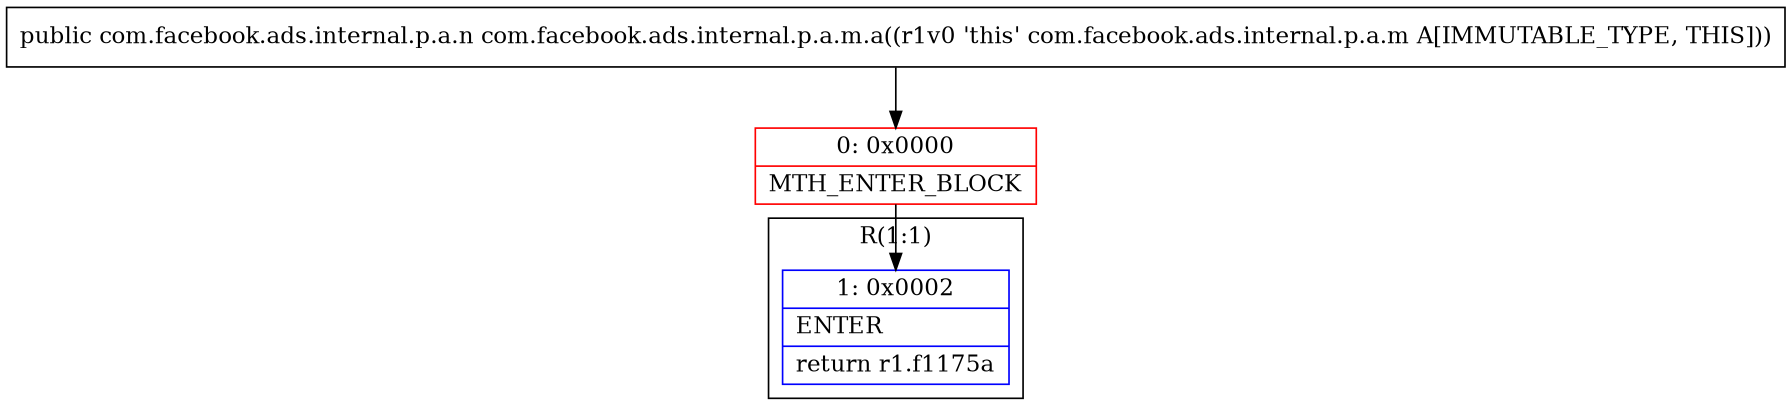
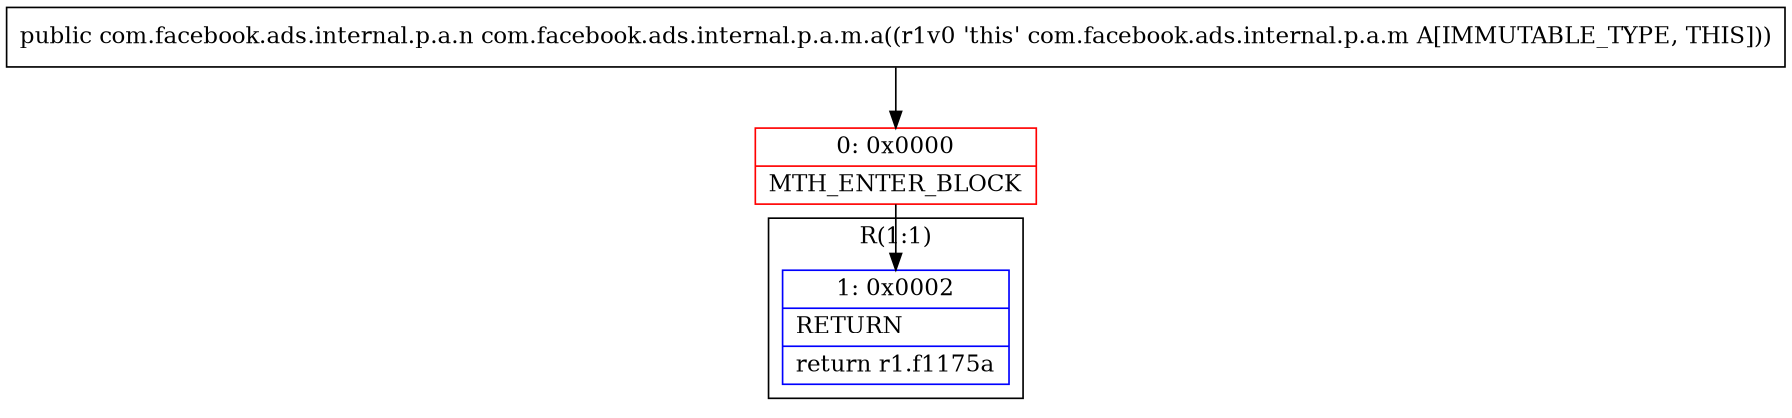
node "1: 0x0002": text "ENTER" -> "RETURN"
